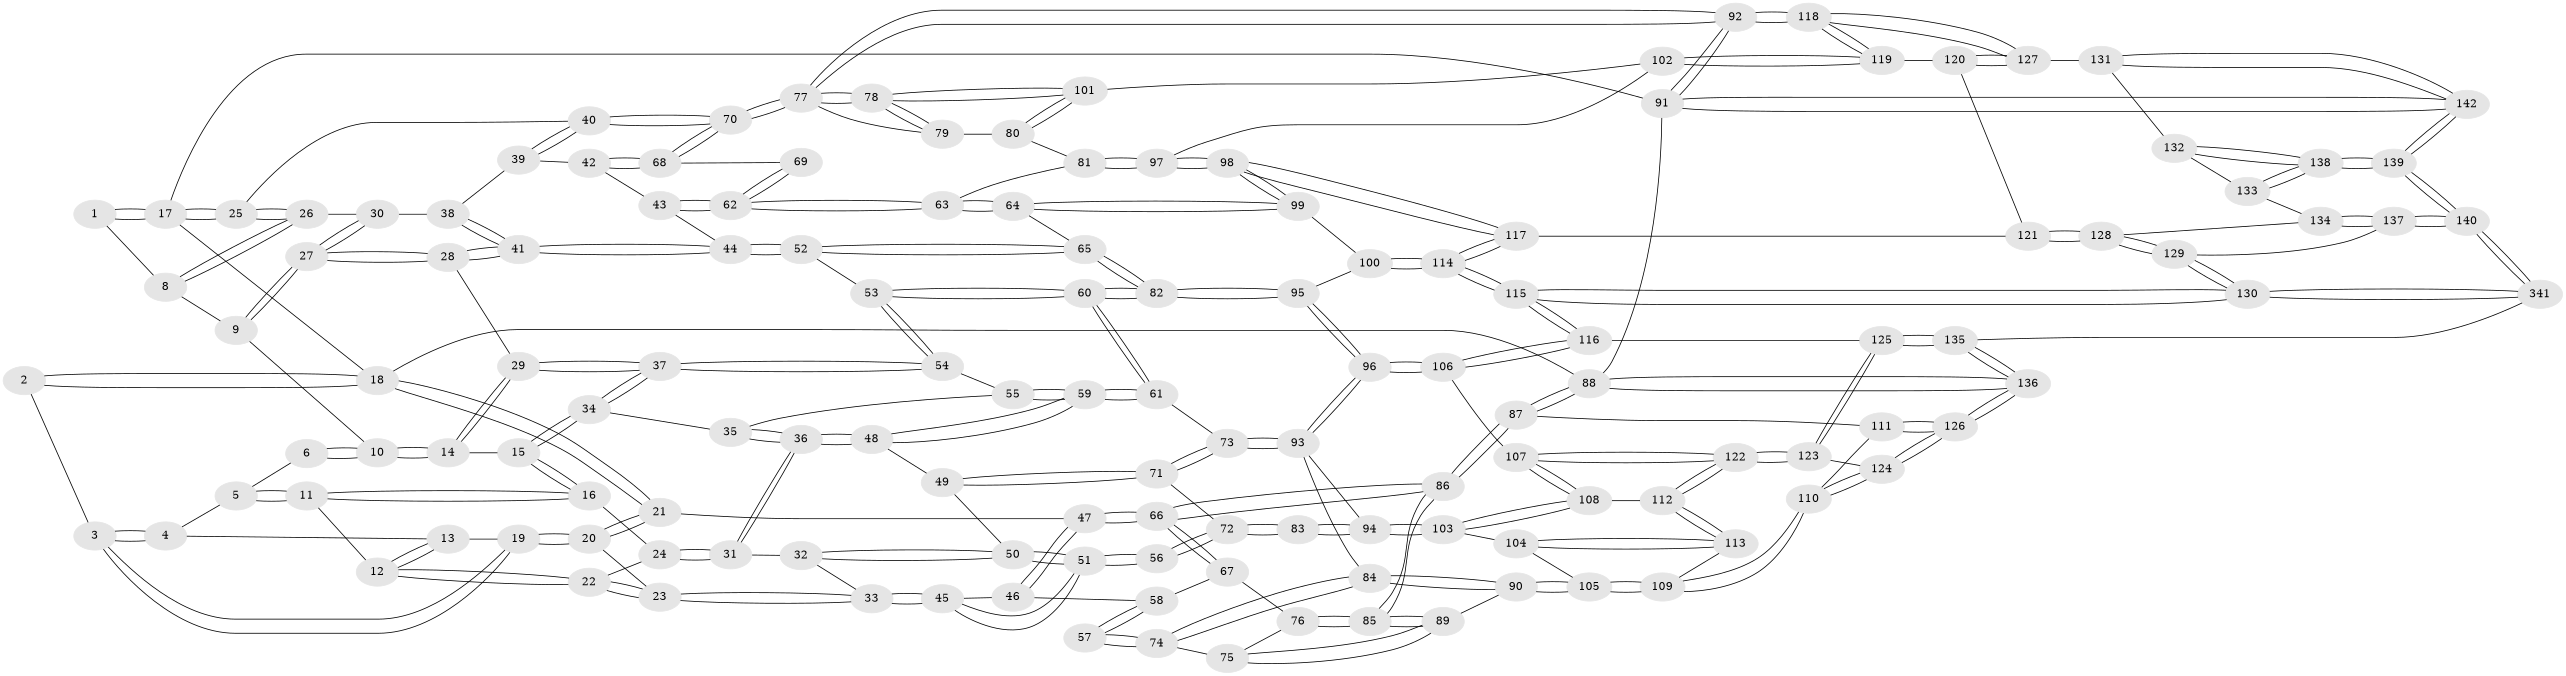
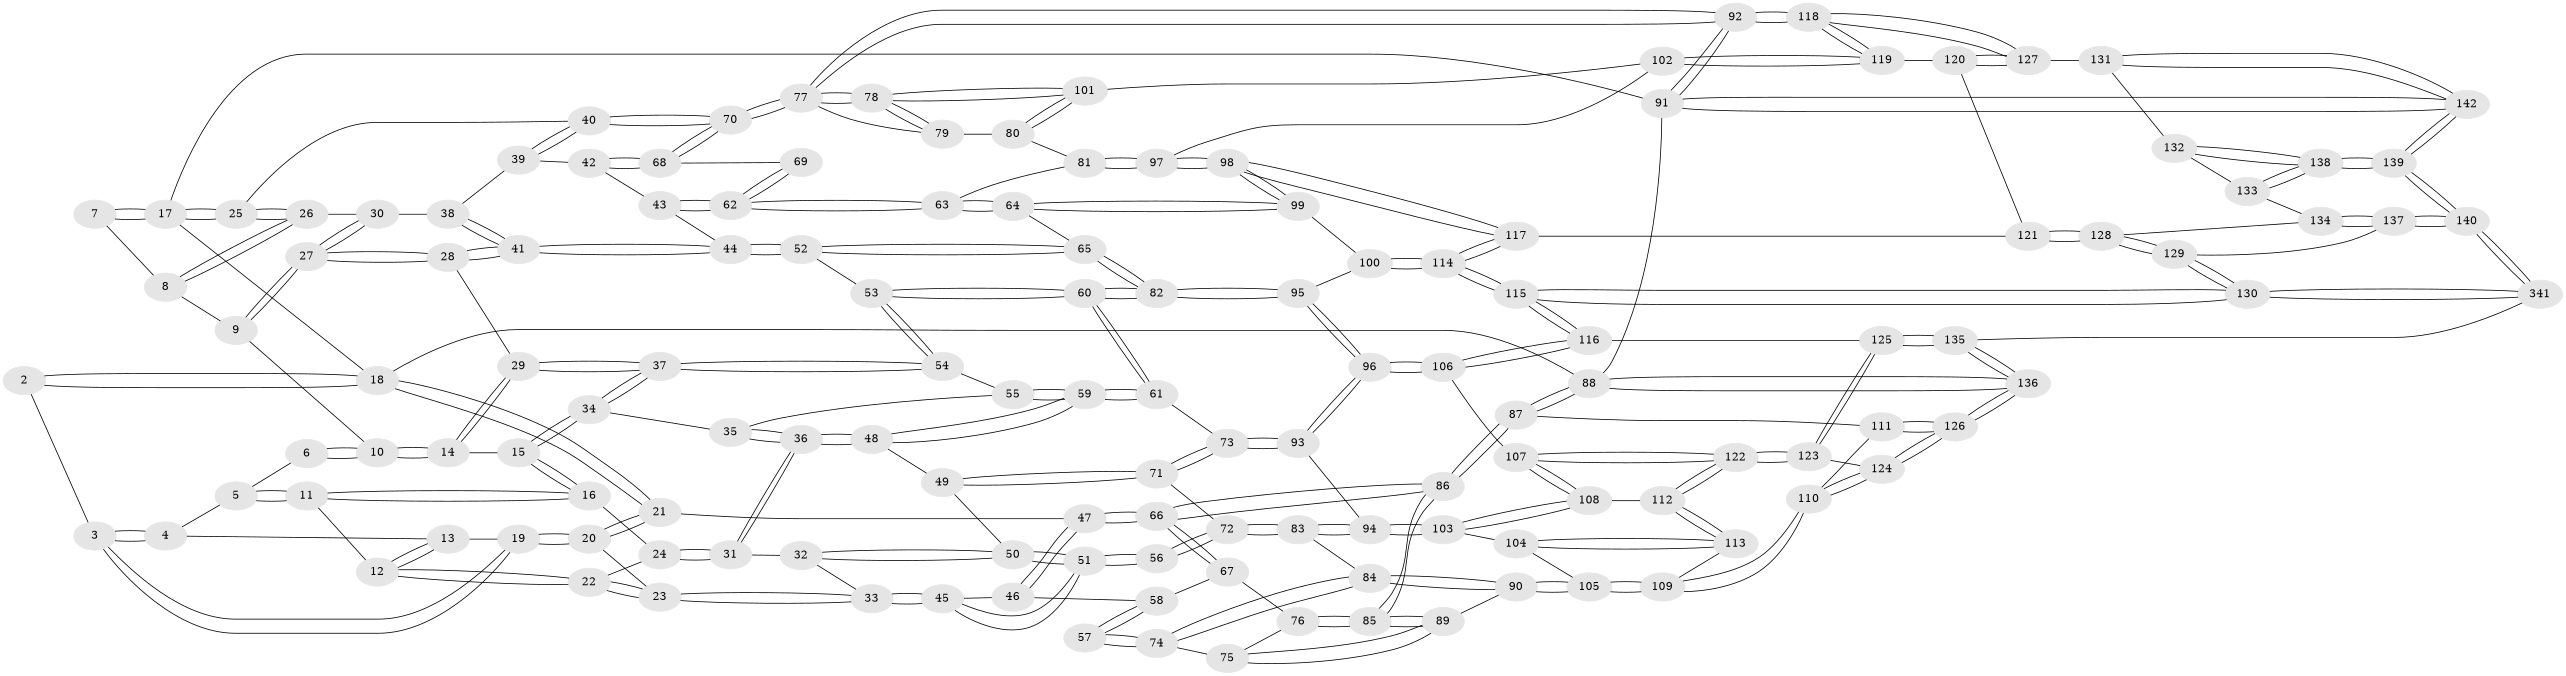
node "1": label "1" -> "7"
edge "93" -- "84": now "83" -- "84"
